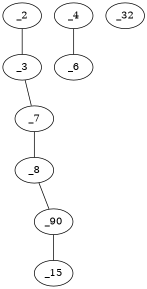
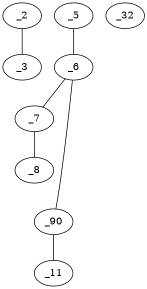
node "_4": label "_4" -> "_5"
edge "_3" -- "_7": now "_6" -- "_7"
edge "_8" -- "_90": now "_6" -- "_90"
node "_15": label "_15" -> "_11"
